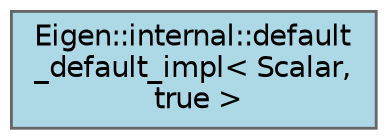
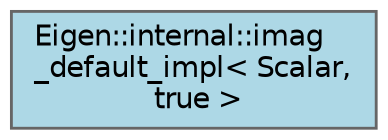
node "Eigen::internal::default _default_impl< Scalar, true >": label "Eigen::internal::default _default_impl< Scalar, true >" -> "Eigen::internal::imag _default_impl< Scalar, true >"
